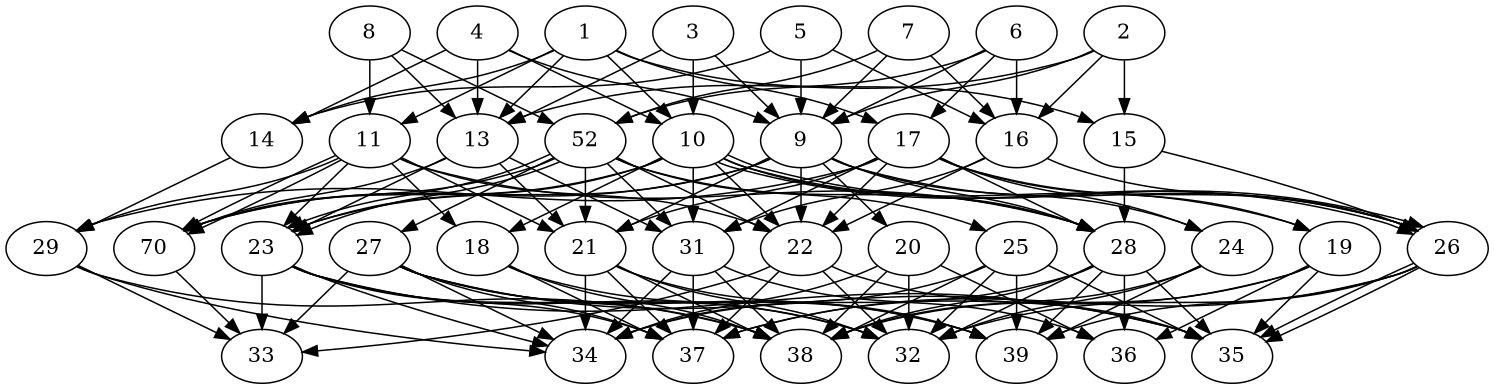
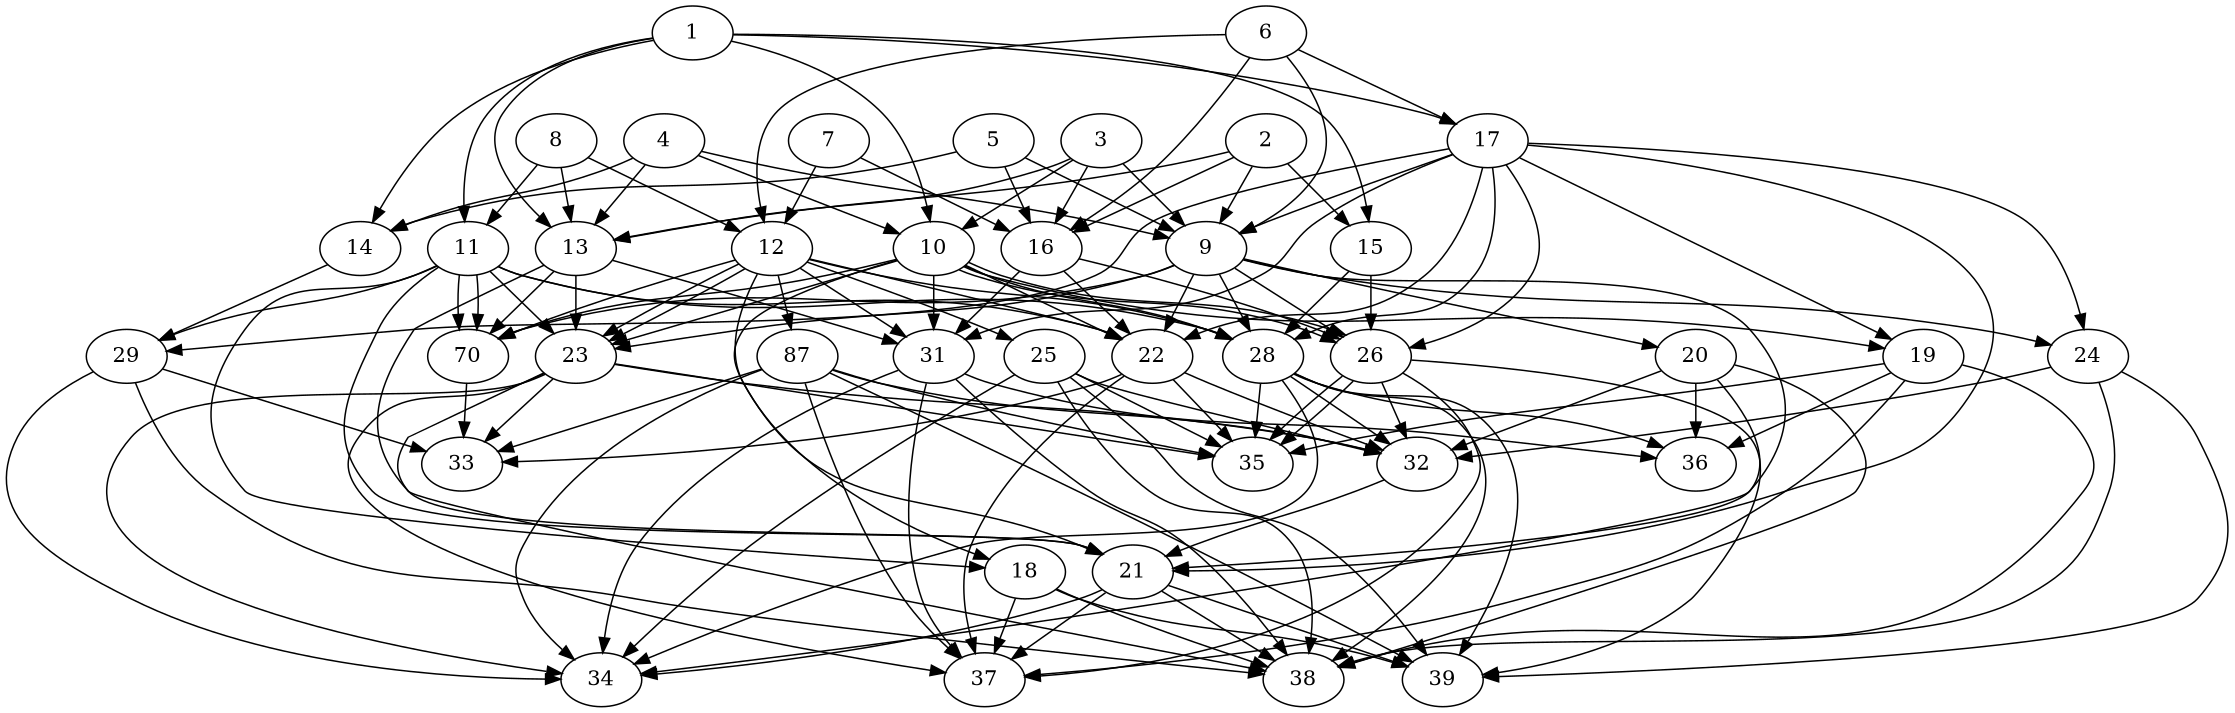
edge "7" -> "9": now "17" -> "9"
node "52": label "52" -> "12"
edge "3" -> "16": added
node "27": label "27" -> "87"
edge "21" -> "32": reversed
